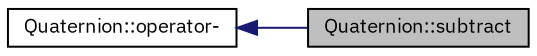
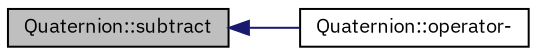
edge "Quaternion::subtract" -> "Quaternion::operator-": reversed
